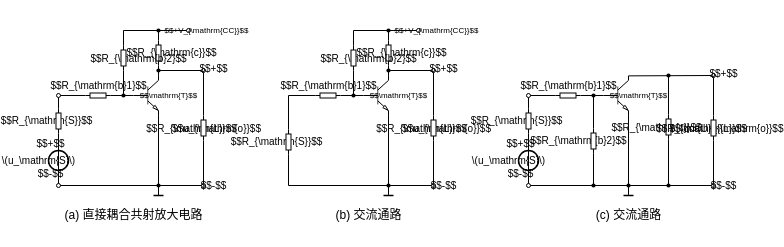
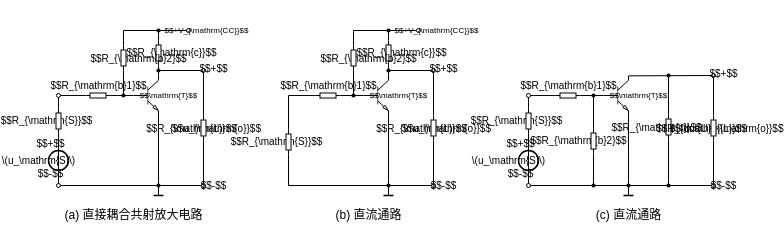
node "(b) 交流通路": label "(b) 交流通路" -> "(b) 直流通路"
node "(c) 交流通路": label "(c) 交流通路" -> "(c) 直流通路"
